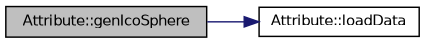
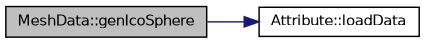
node "Attribute::genIcoSphere": label "Attribute::genIcoSphere" -> "MeshData::genIcoSphere"
